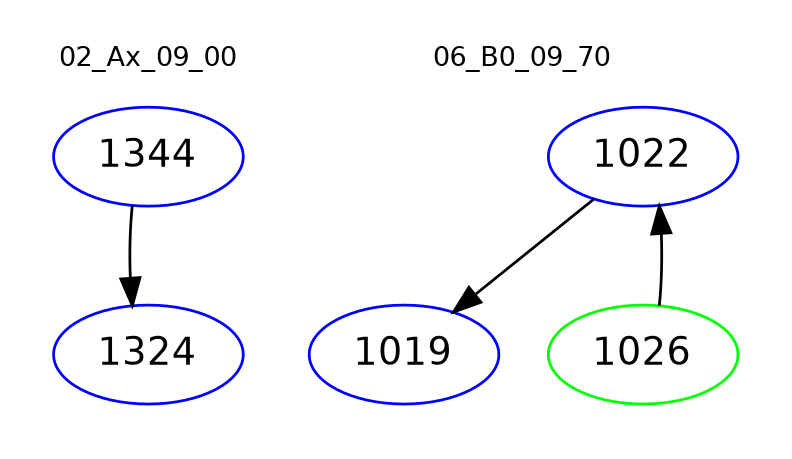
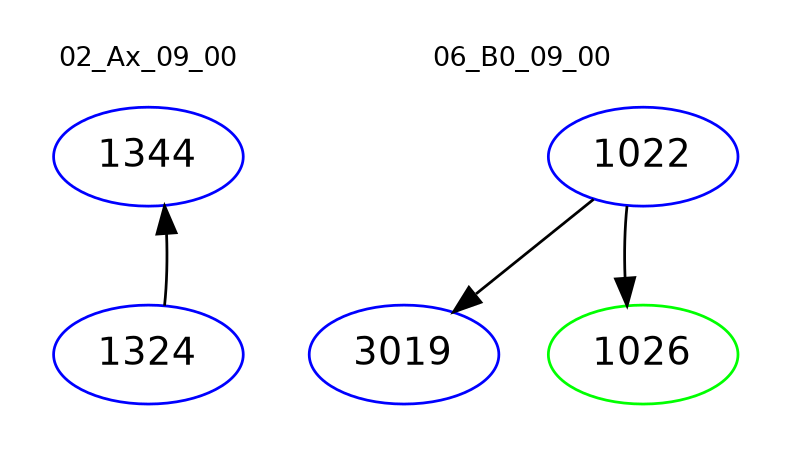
cluster "06_B0_09_70": label "06_B0_09_70" -> "06_B0_09_00"
edge "1344" -> "1324": reversed
edge "1026" -> "1022": reversed
node "1019": label "1019" -> "3019"
